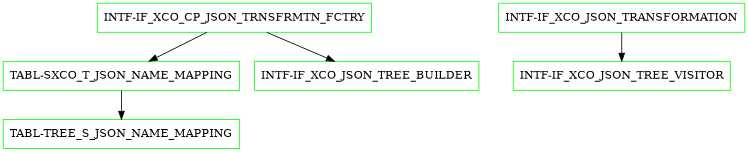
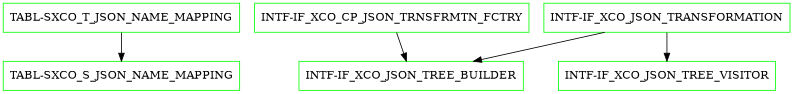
edge "INTF-IF_XCO_CP_JSON_TRNSFRMTN_FCTRY" -> "TABL-SXCO_T_JSON_NAME_MAPPING": removed
edge "INTF-IF_XCO_JSON_TRANSFORMATION" -> "INTF-IF_XCO_JSON_TREE_BUILDER": added
node "TABL-TREE_S_JSON_NAME_MAPPING": label "TABL-TREE_S_JSON_NAME_MAPPING" -> "TABL-SXCO_S_JSON_NAME_MAPPING"
